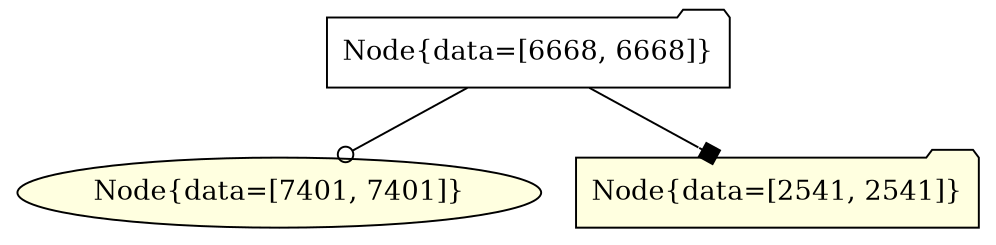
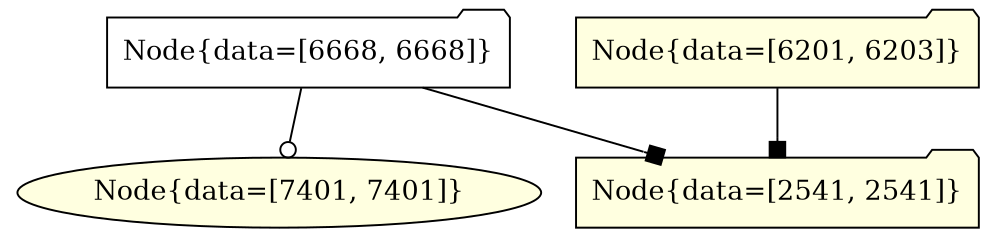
node "Node{data=[6201, 6203]}": added
